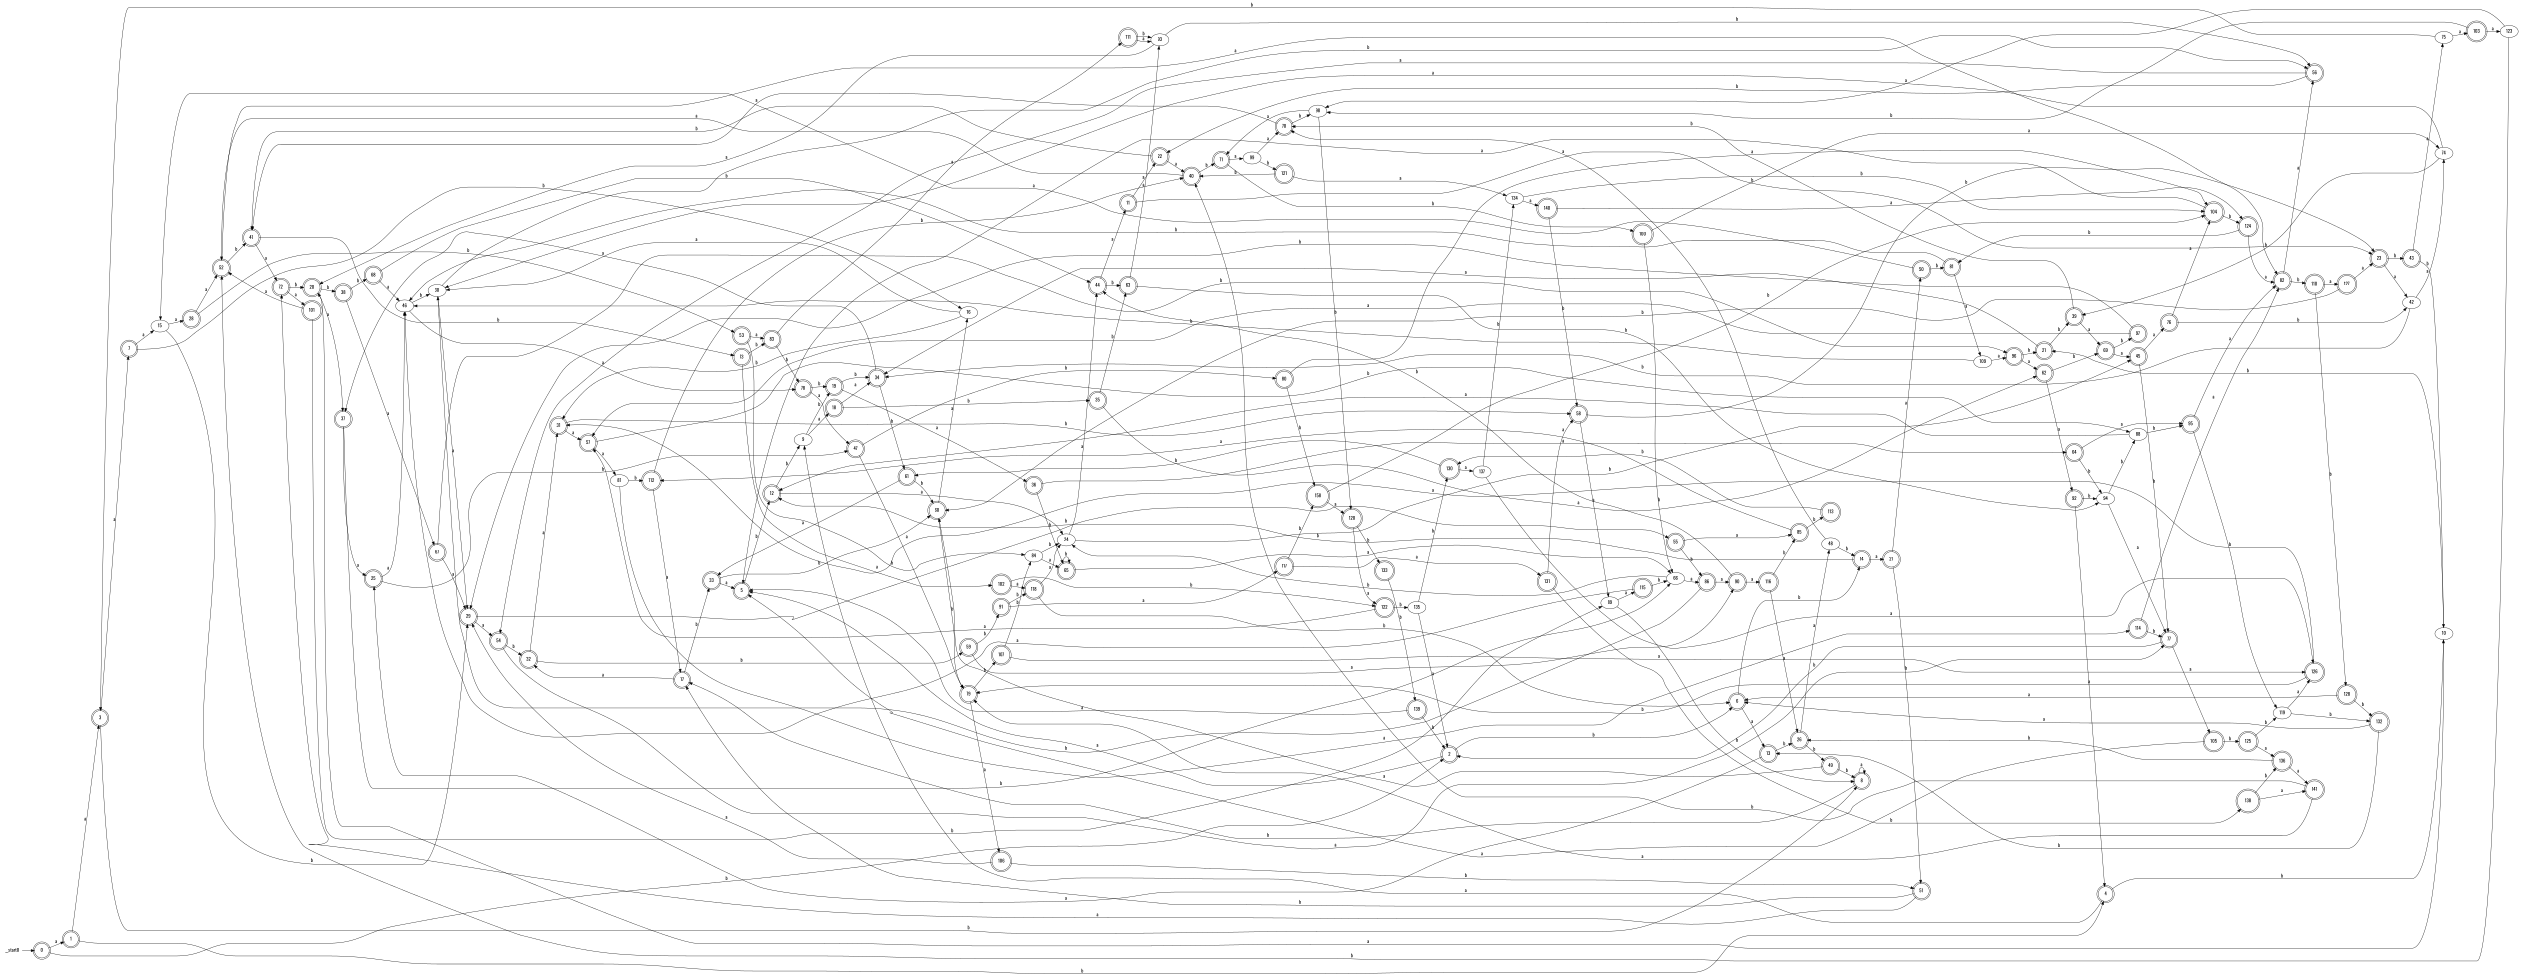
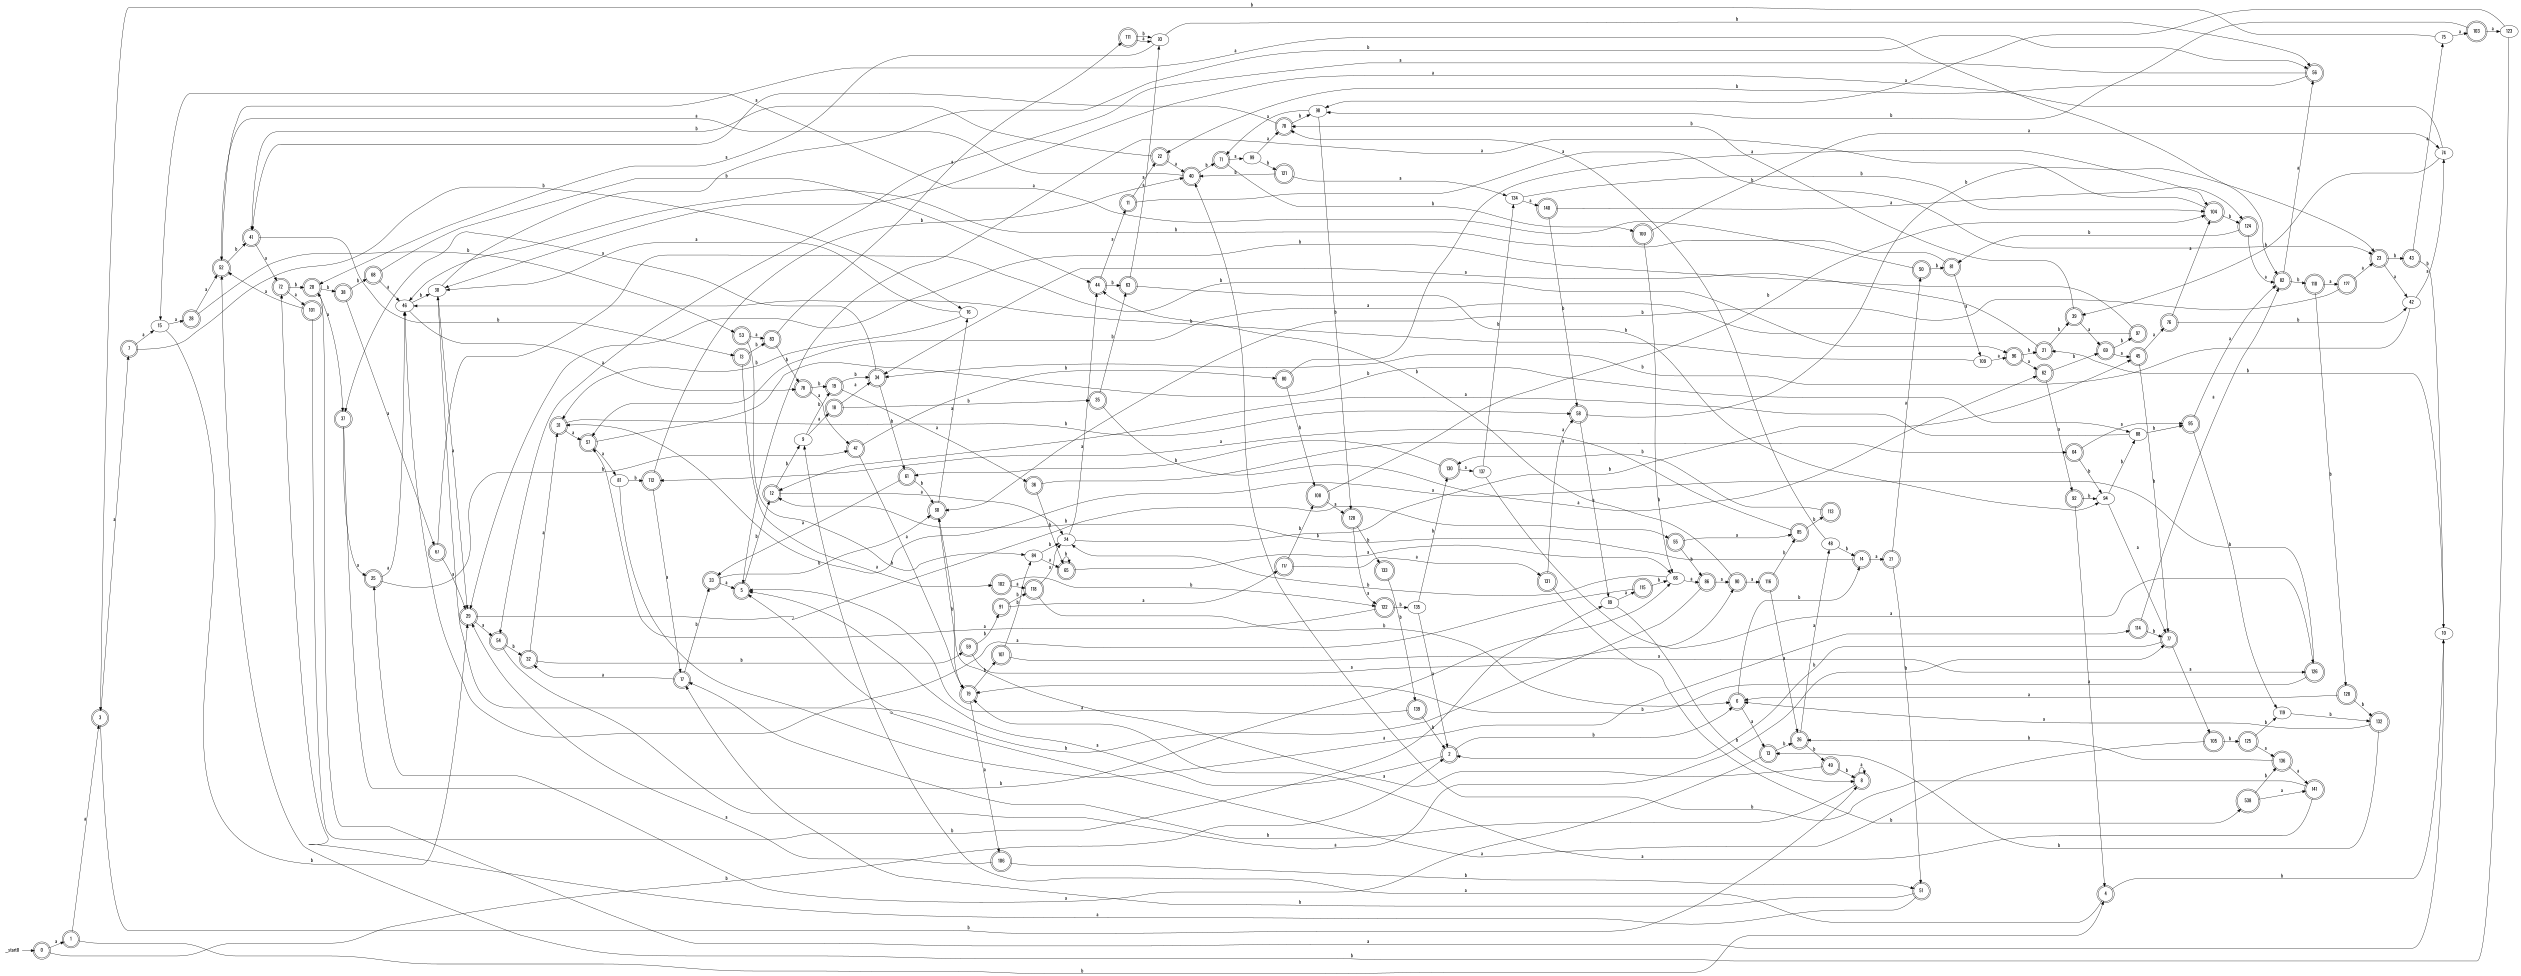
node "158": label "158" -> "108"
edge "119" -> "126": removed, label "a"
node "138": label "138" -> "538"
